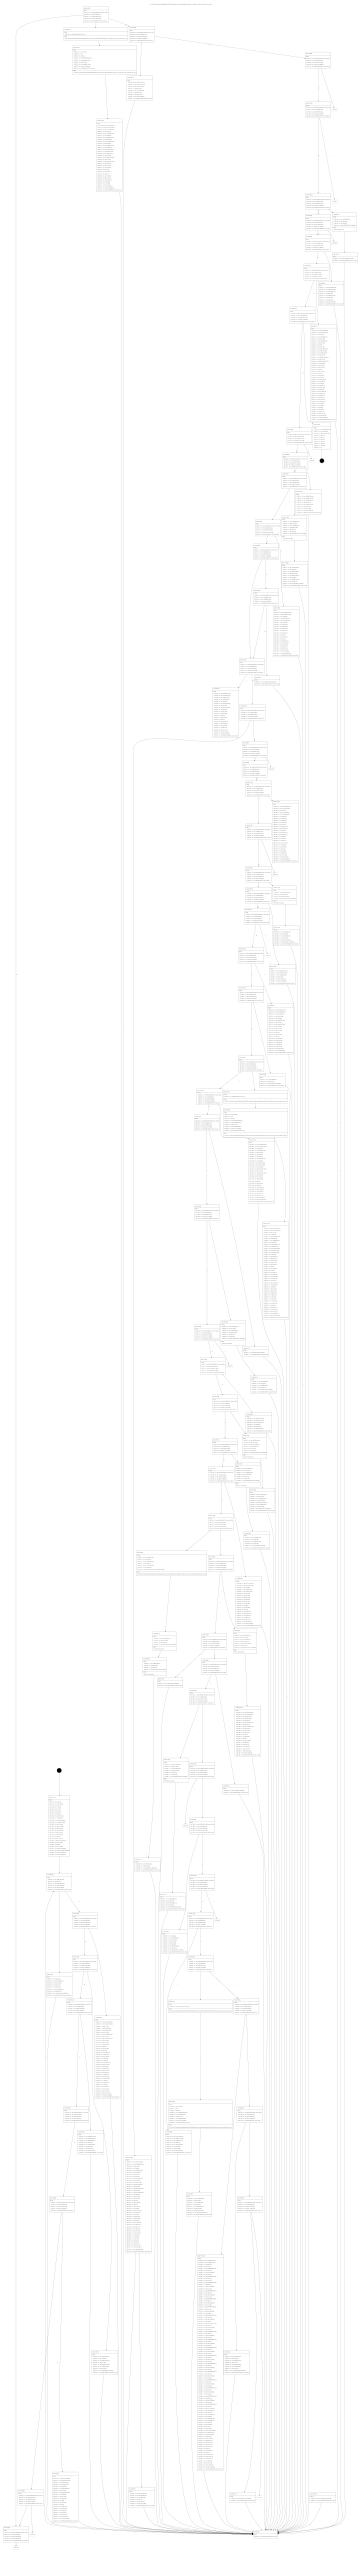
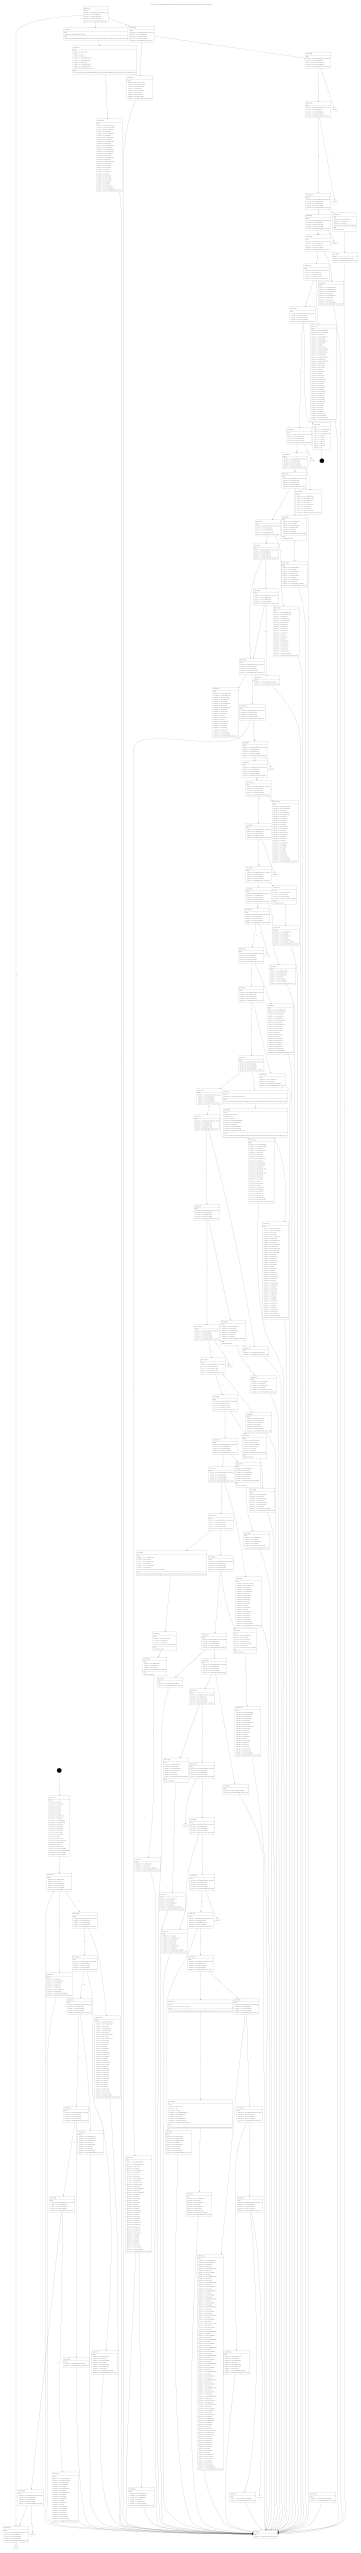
node "0x4022d2 [15]": added
